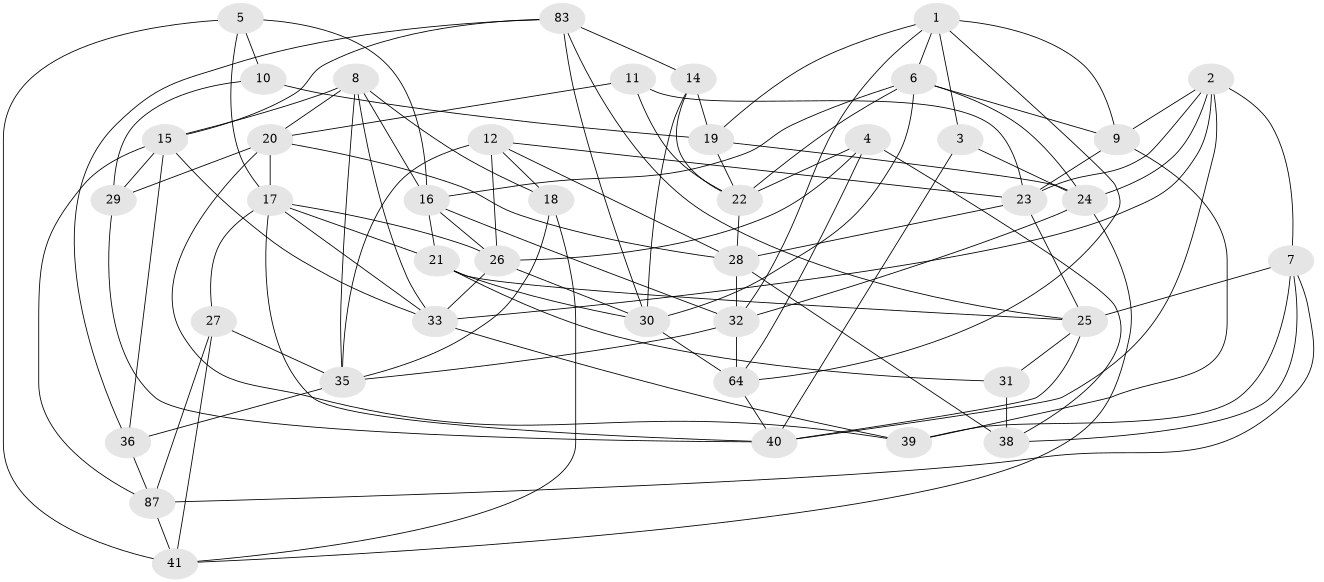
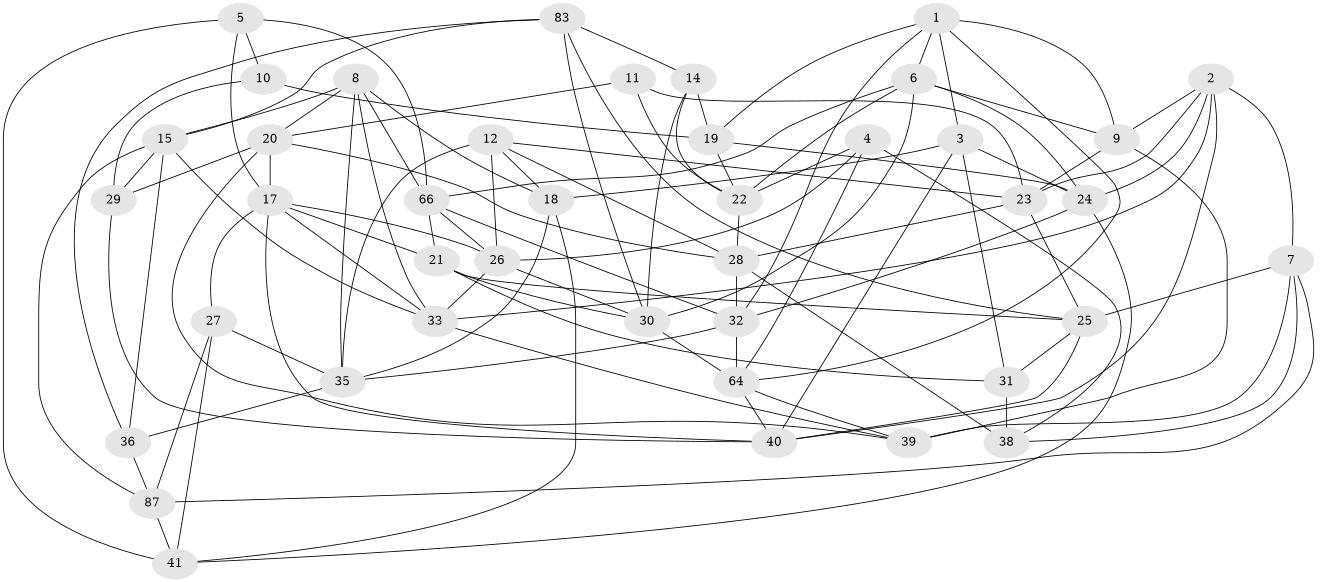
edge "3" -- "18": added
node "16": label "16" -> "66"
edge "3" -- "31": added
edge "64" -- "39": added
